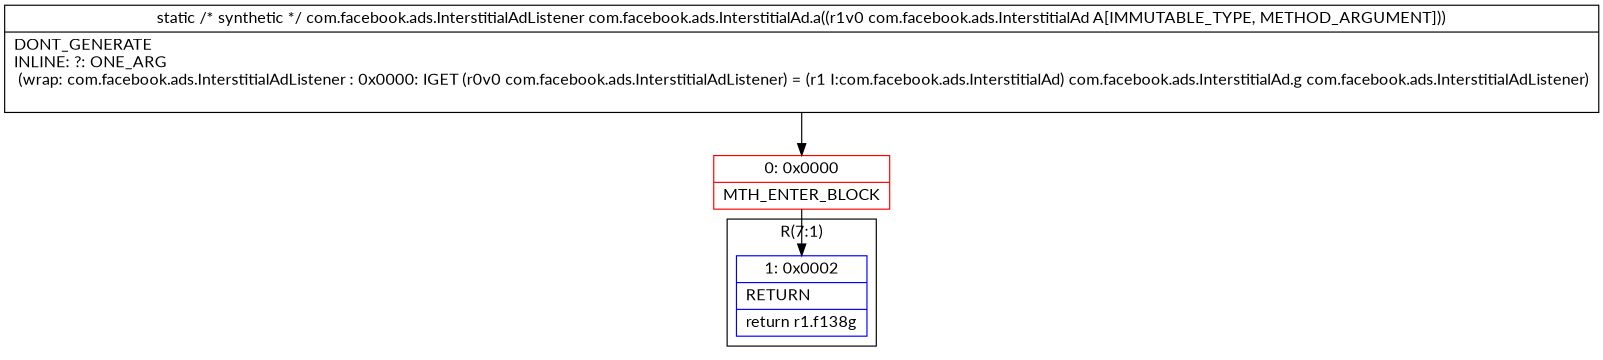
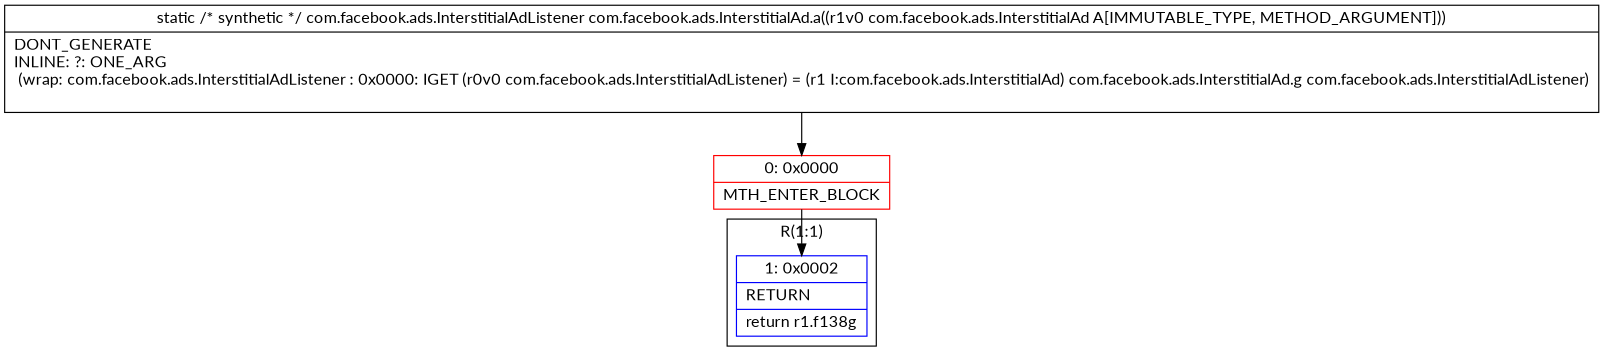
cluster "R(7:1)": label "R(7:1)" -> "R(1:1)"
